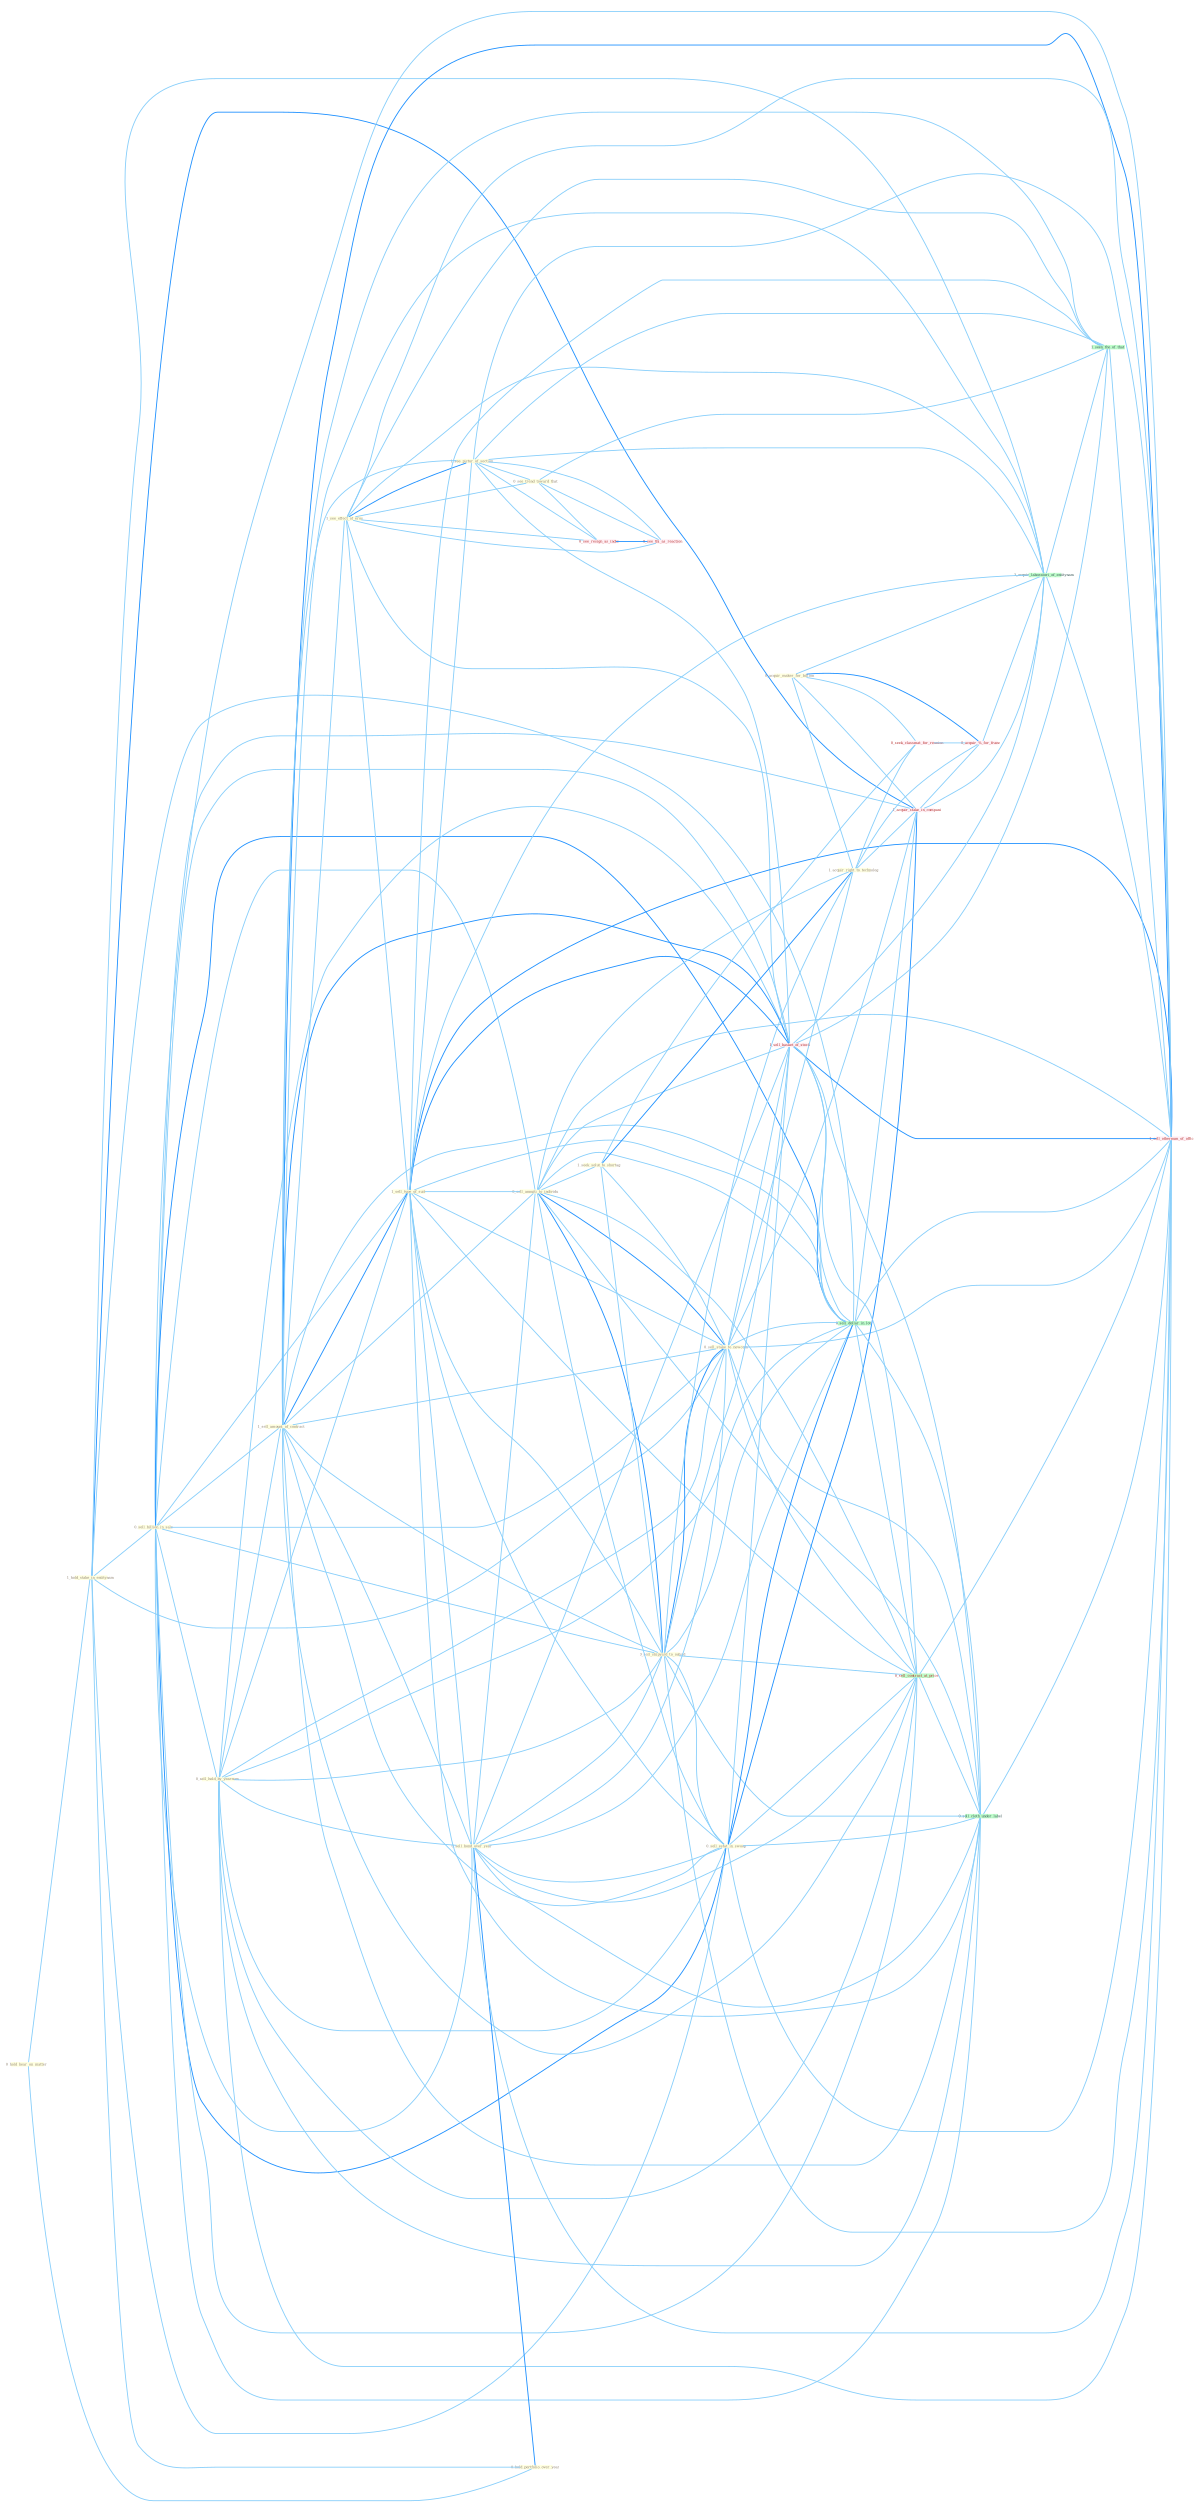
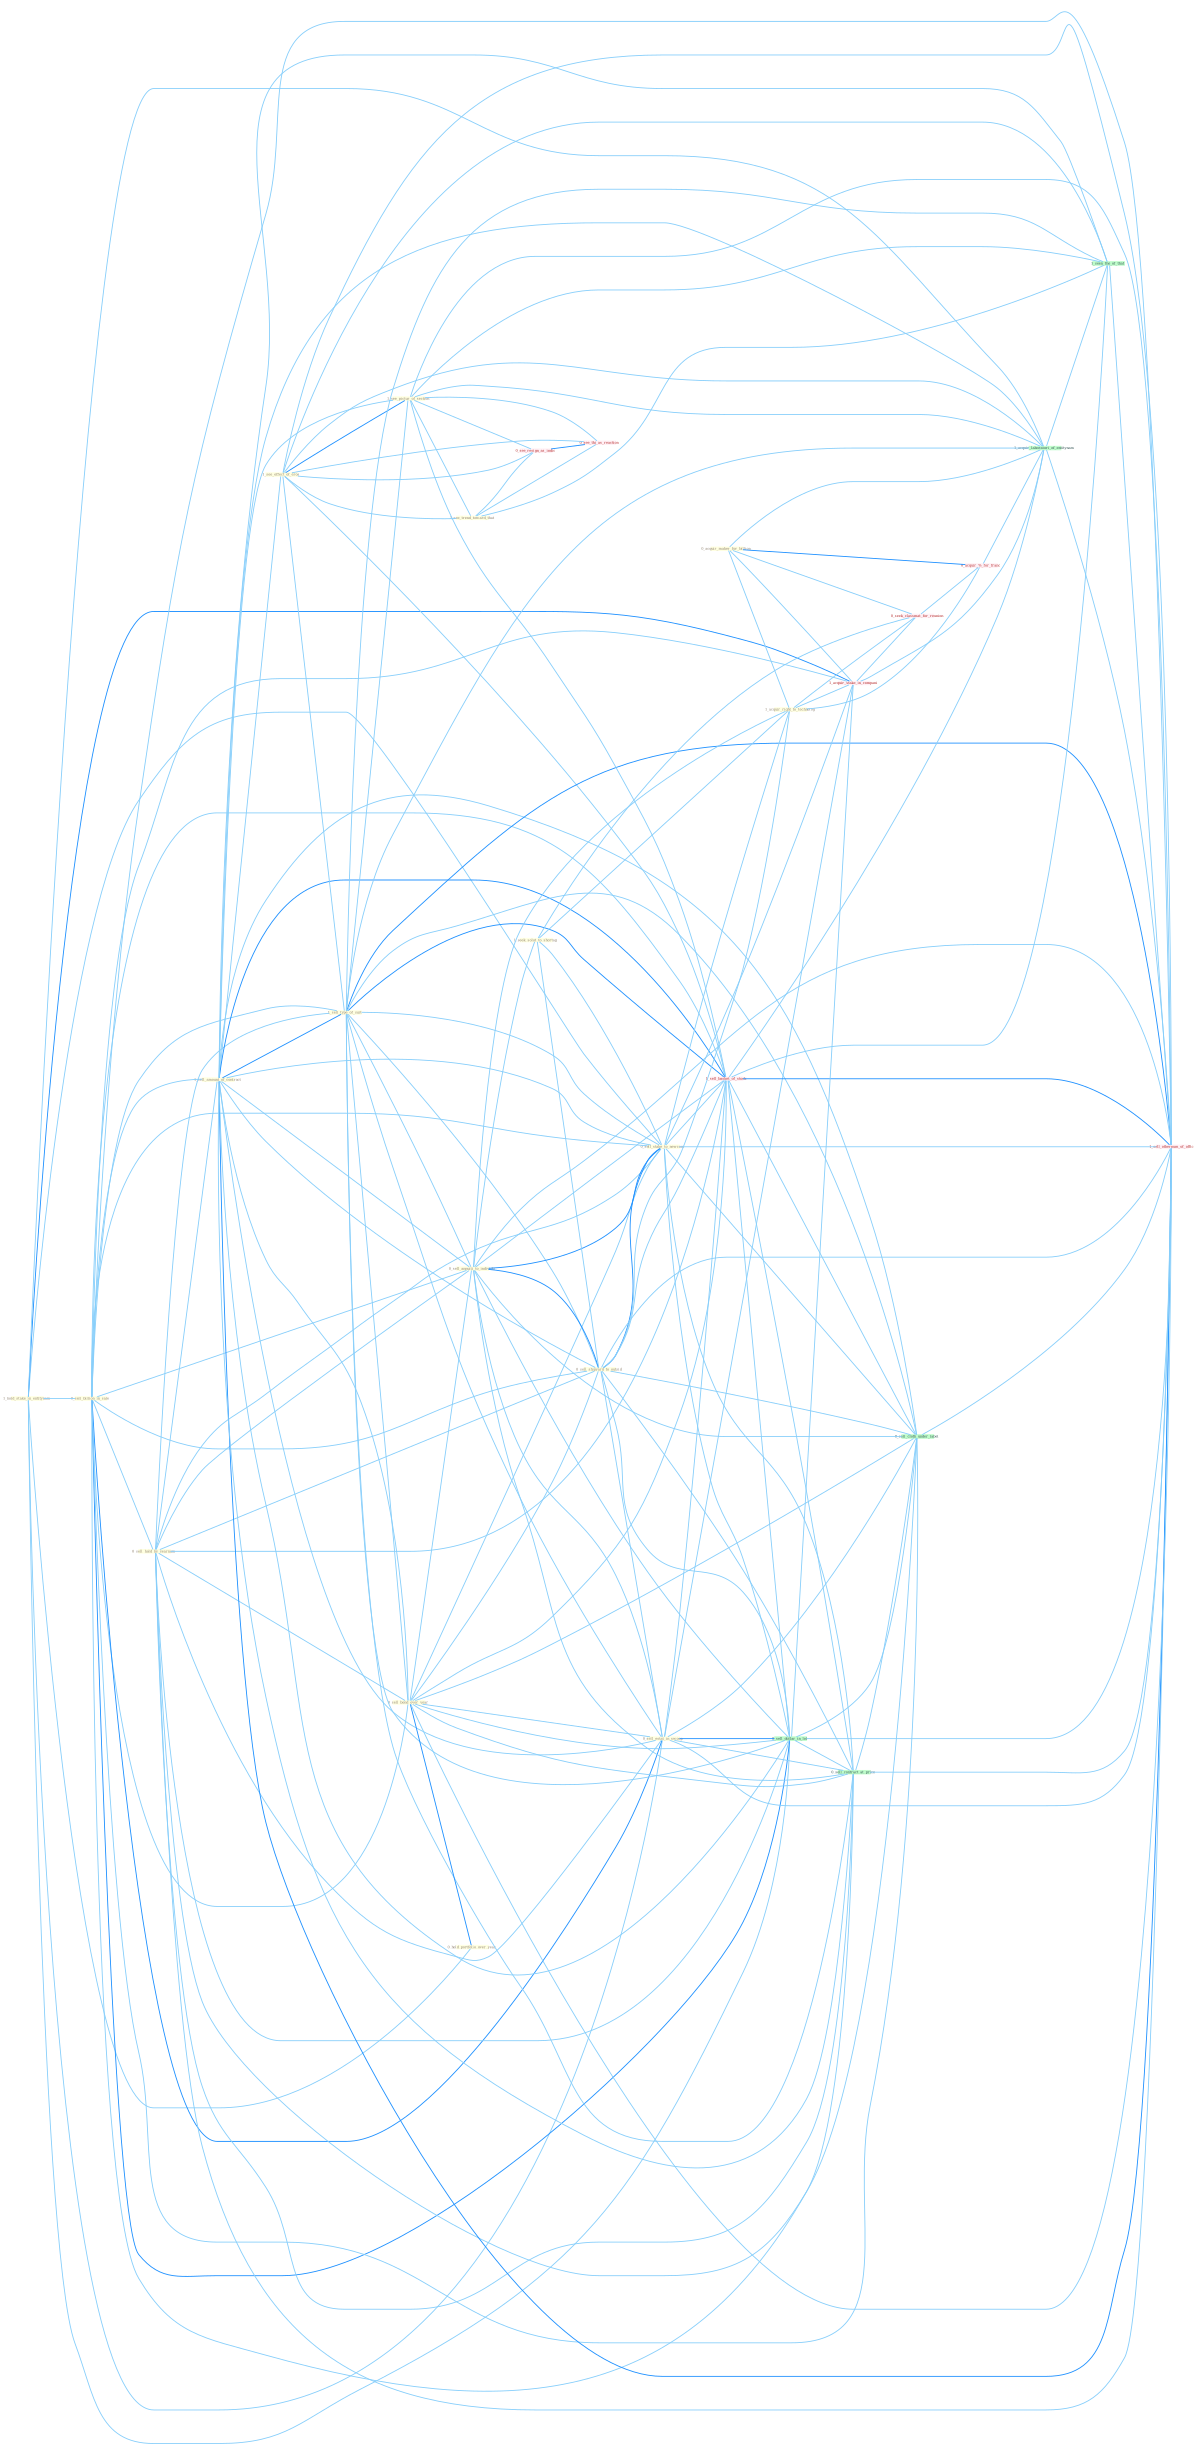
edge "0_acquir_%_for_franc" -- "1_acquir_stake_in_compani": now "0_seek_classmat_for_reunion" -- "1_acquir_stake_in_compani"
edge "1_acquir_right_to_technolog" -- "1_seek_solut_to_shortag": color #1e90ff -> #87cefa
edge "1_acquir_stake_in_compani" -- "0_sell_estat_in_swoop": color #1e90ff -> #87cefa
edge "0_sell_annuiti_to_individu" -- "0_sell_hold_by_yearnum": added
node "0_sell_contract_at_price": fontcolor #b22222 -> #2f4f4f
node "0_hold_hear_on_matter": removed
